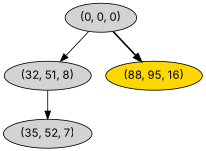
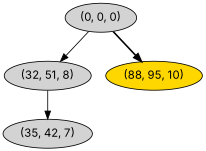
node "(88, 95, 16)": label "(88, 95, 16)" -> "(88, 95, 10)"
node "(35, 52, 7)": label "(35, 52, 7)" -> "(35, 42, 7)"
